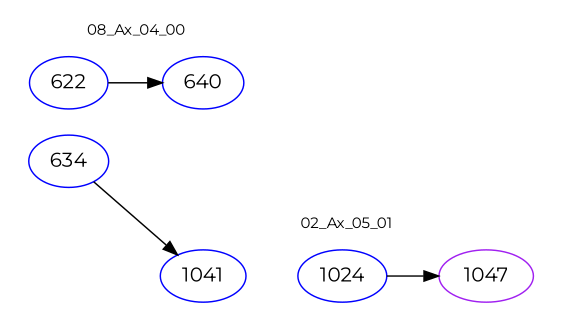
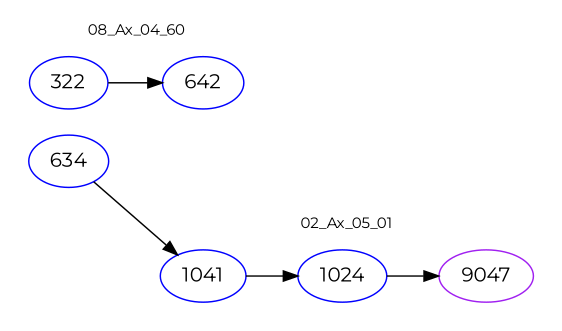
cluster "08_Ax_04_00": label "08_Ax_04_00" -> "08_Ax_04_60"
node "622": label "622" -> "322"
node "640": label "640" -> "642"
edge "1041" -> "1024": added
node "1047": label "1047" -> "9047"
